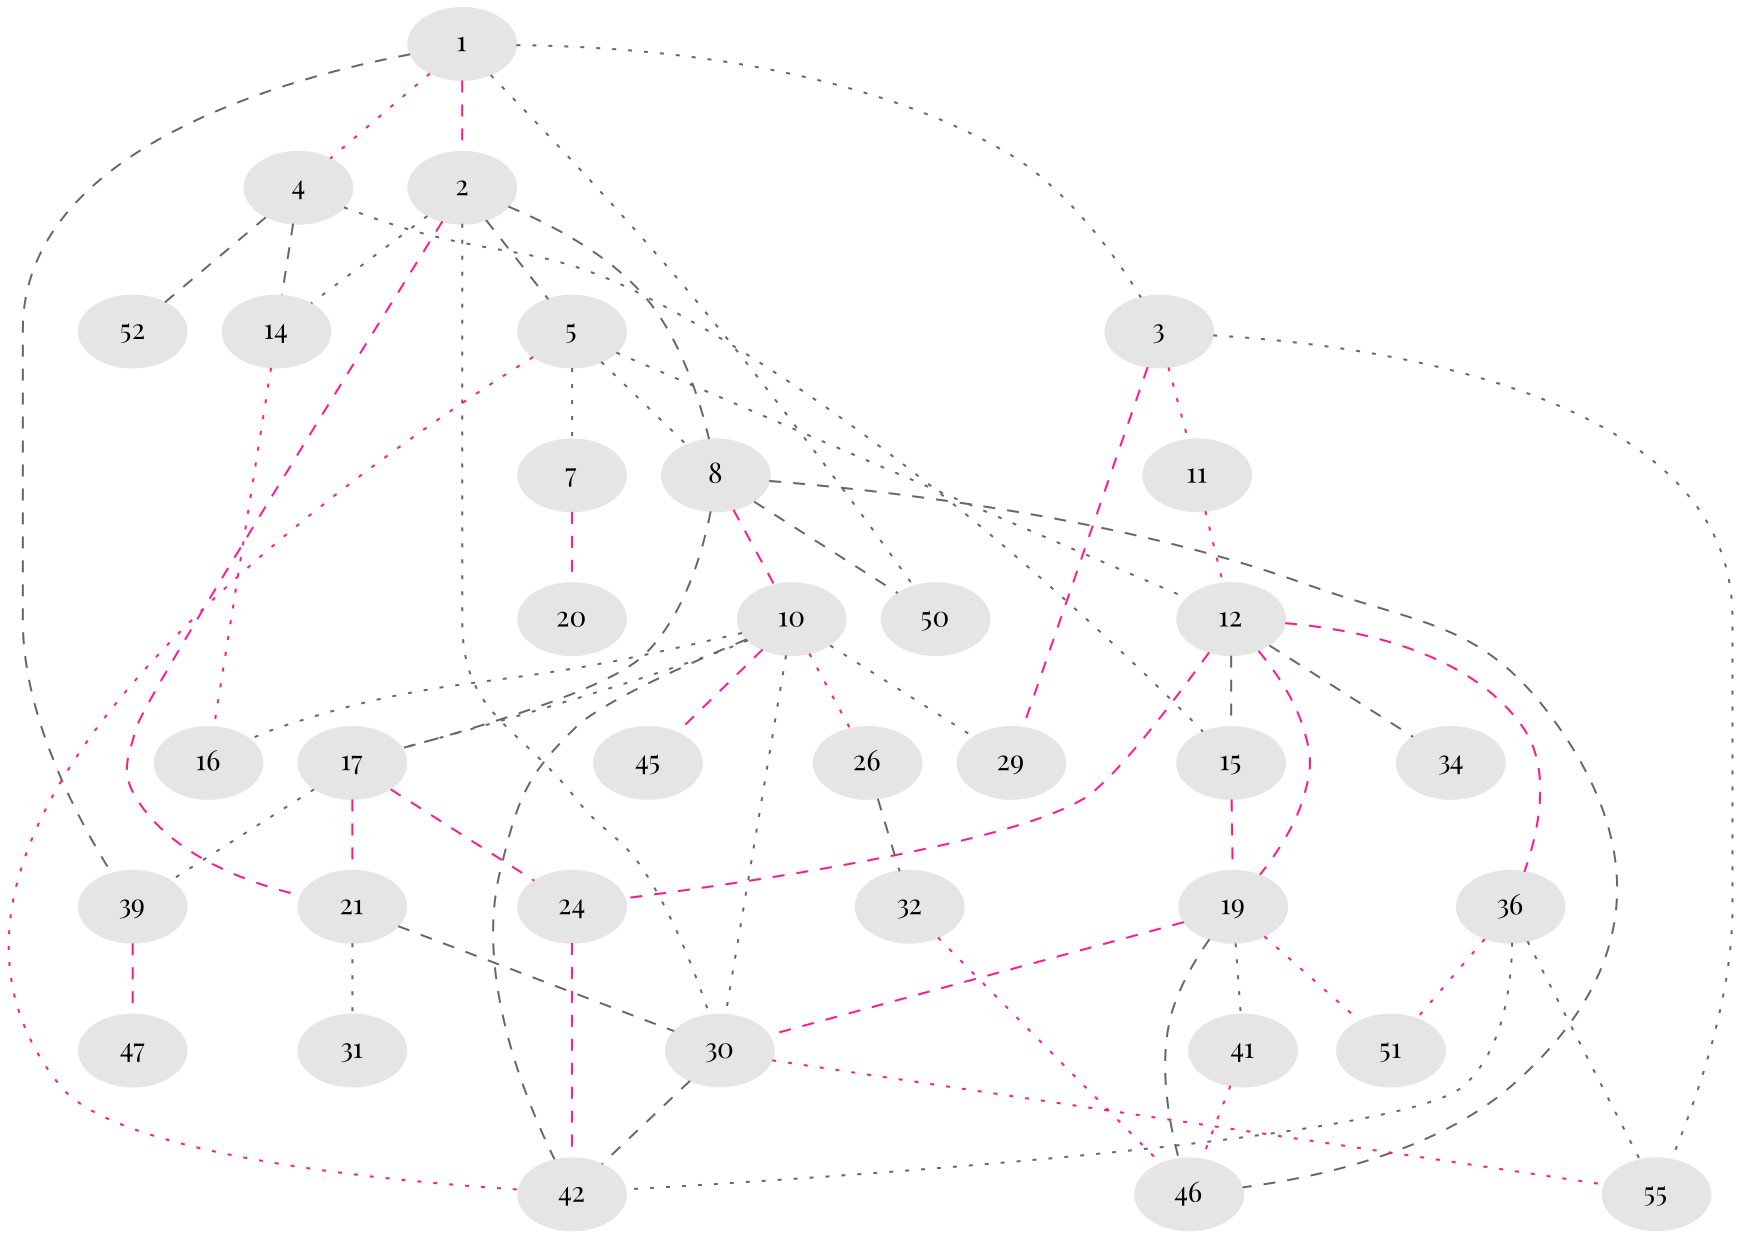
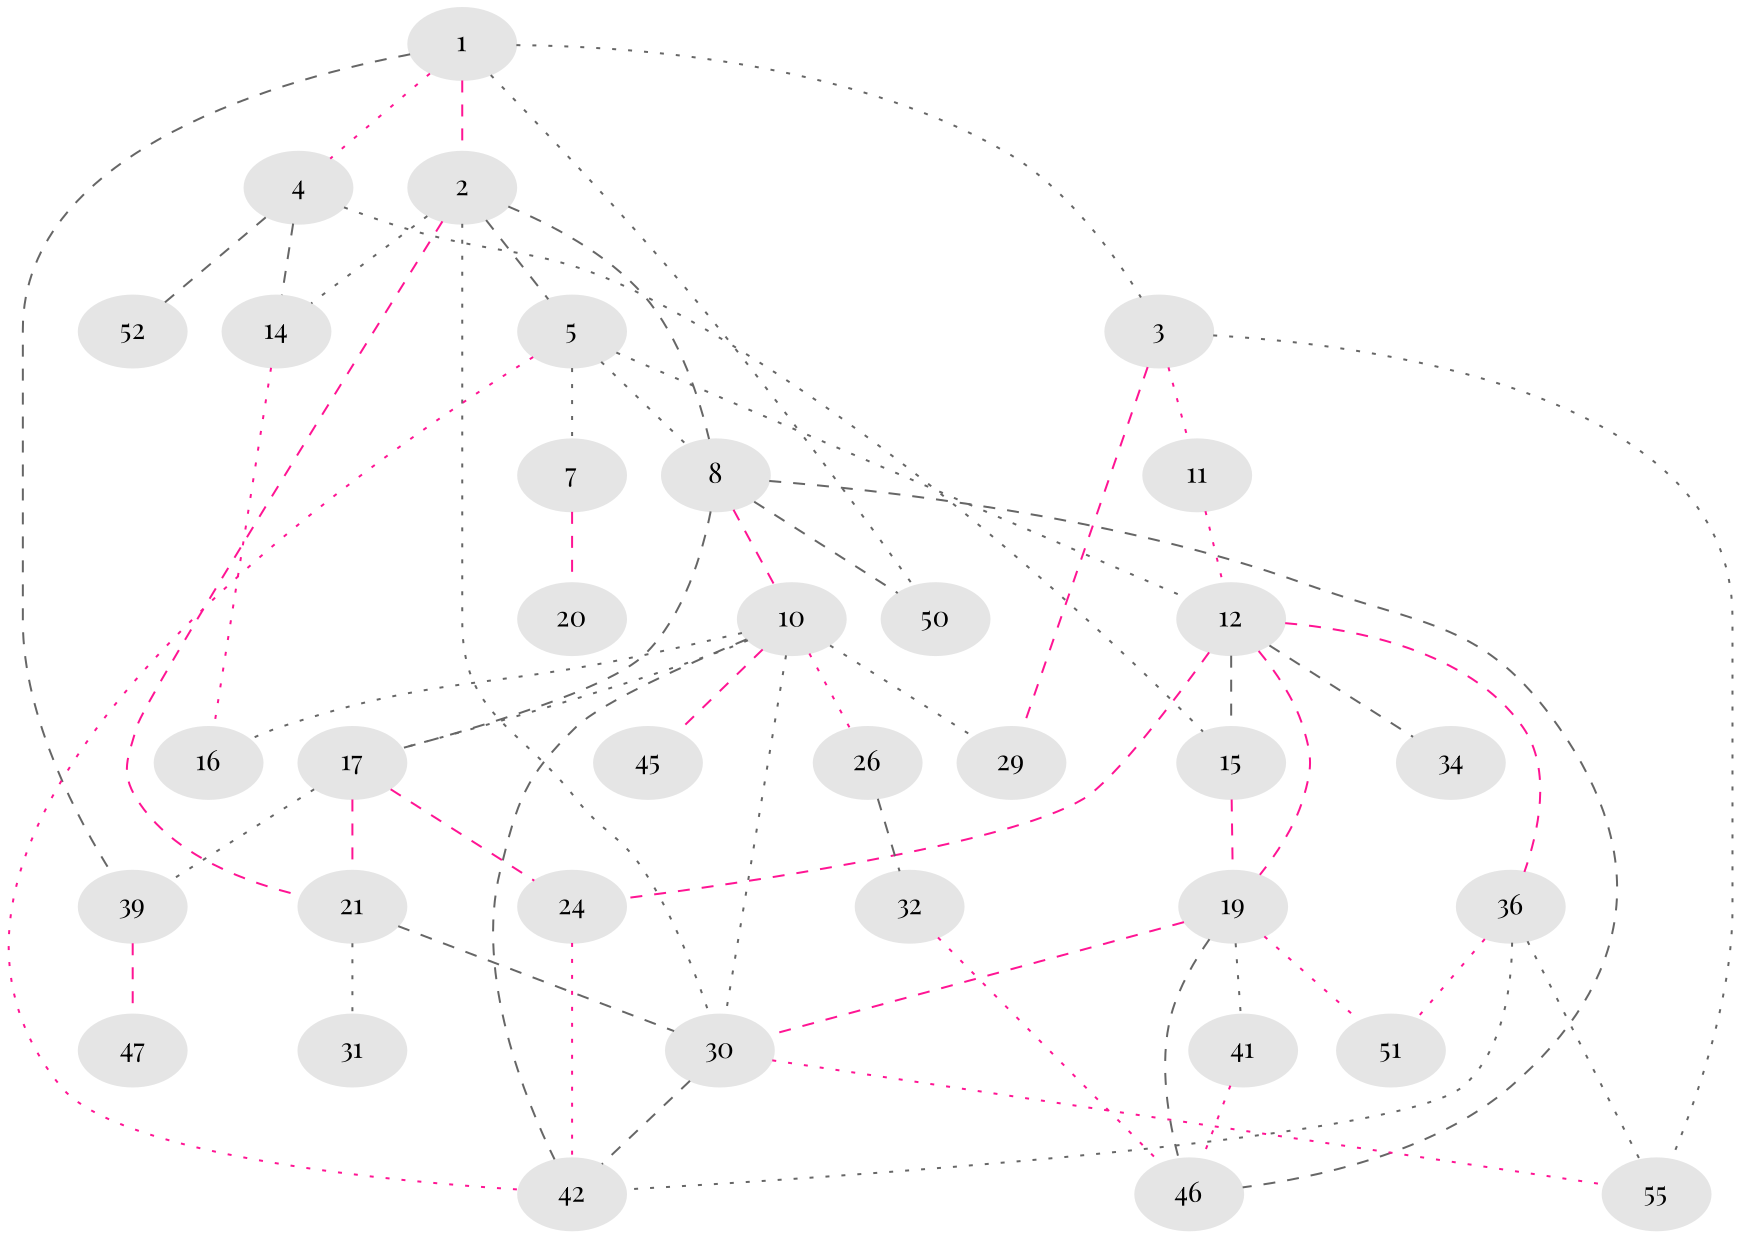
edge "24" -- "42": style dashed -> dotted
